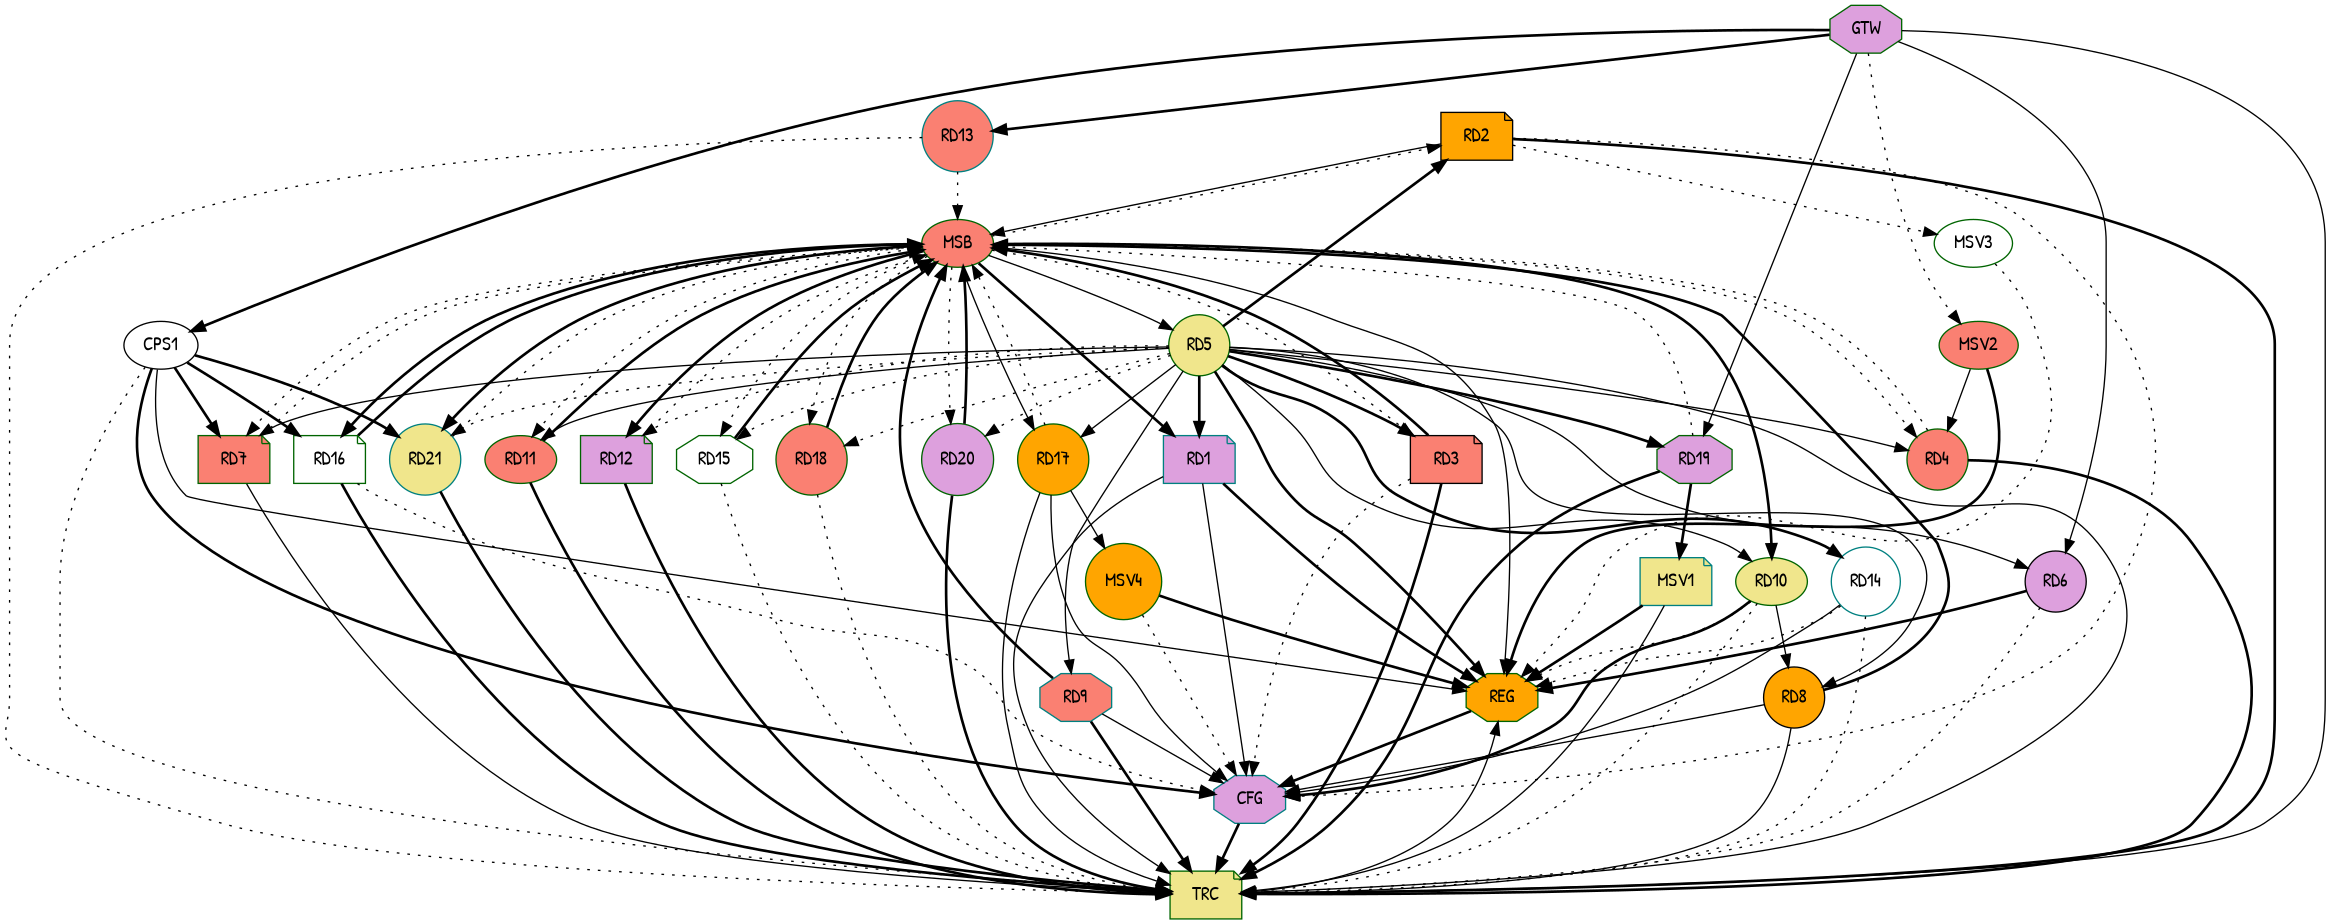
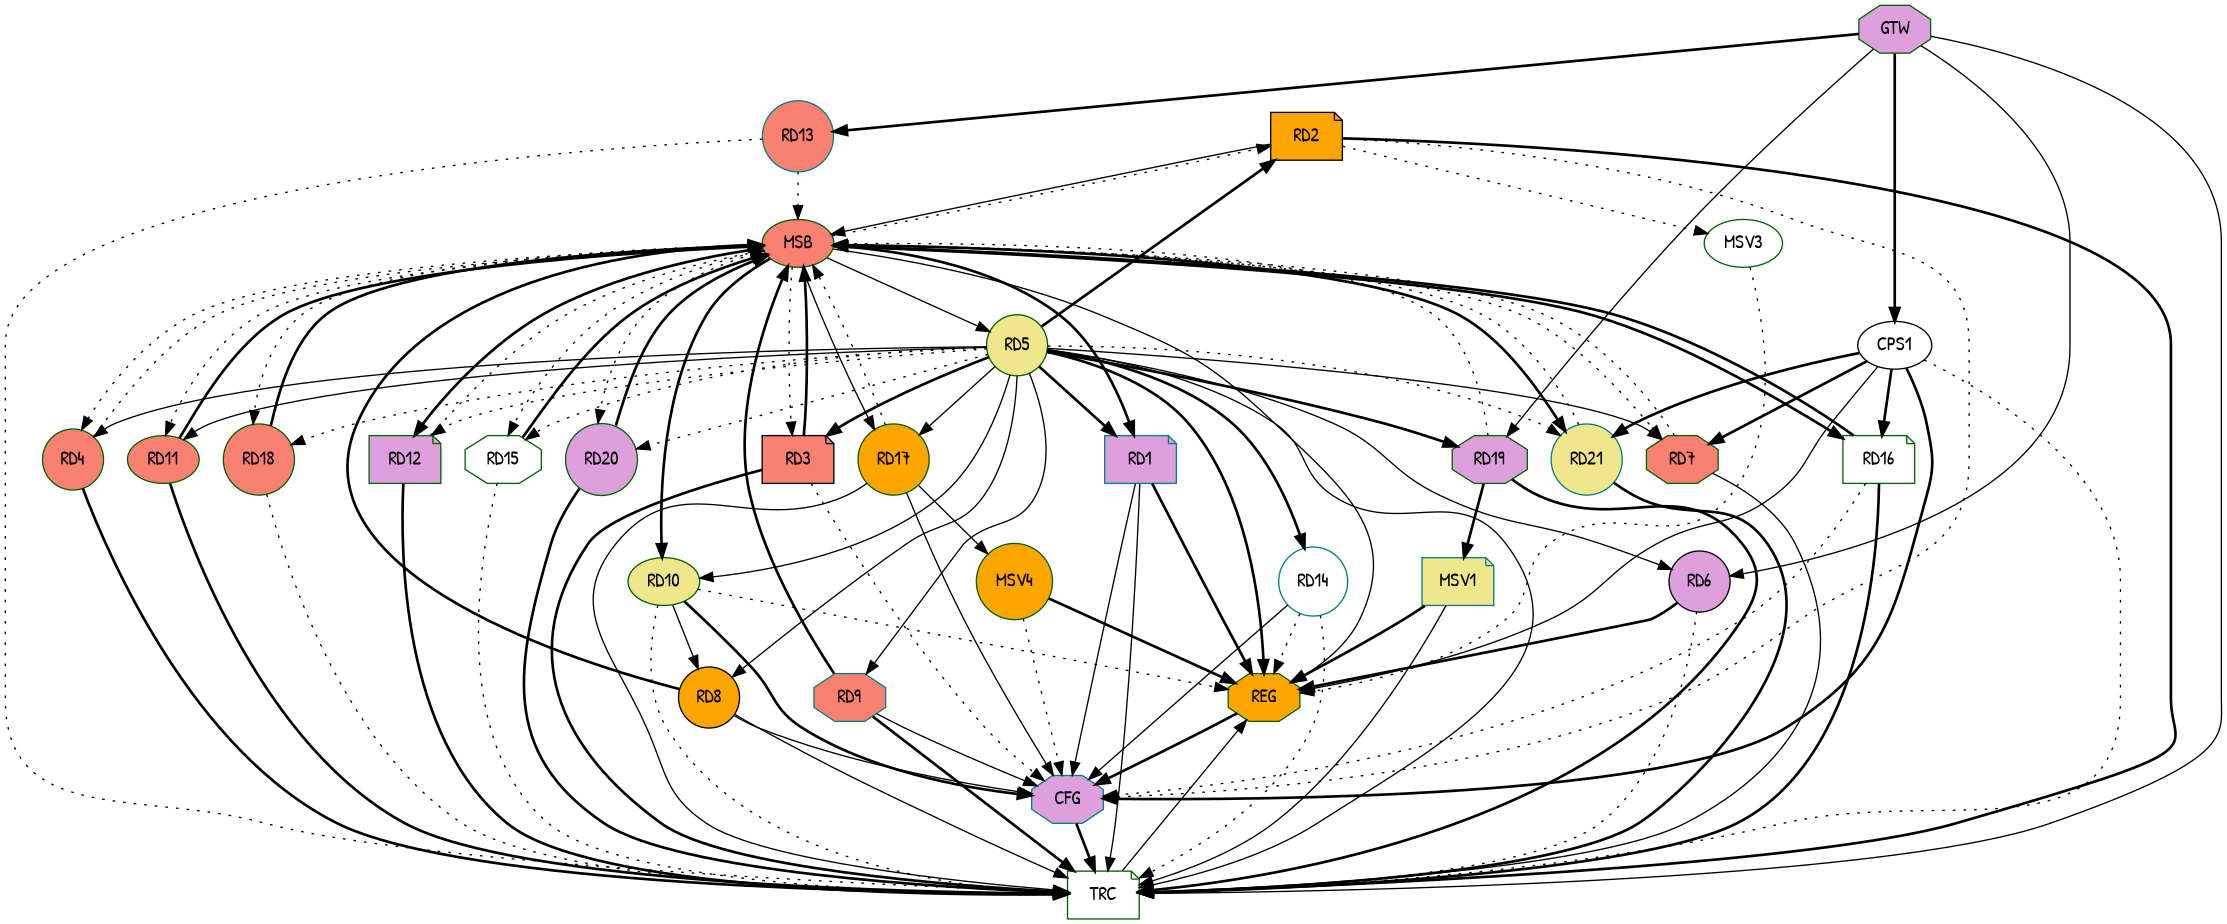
node "MSV2": removed
node "RD7": shape note -> octagon
node "TRC": fillcolor khaki -> white
